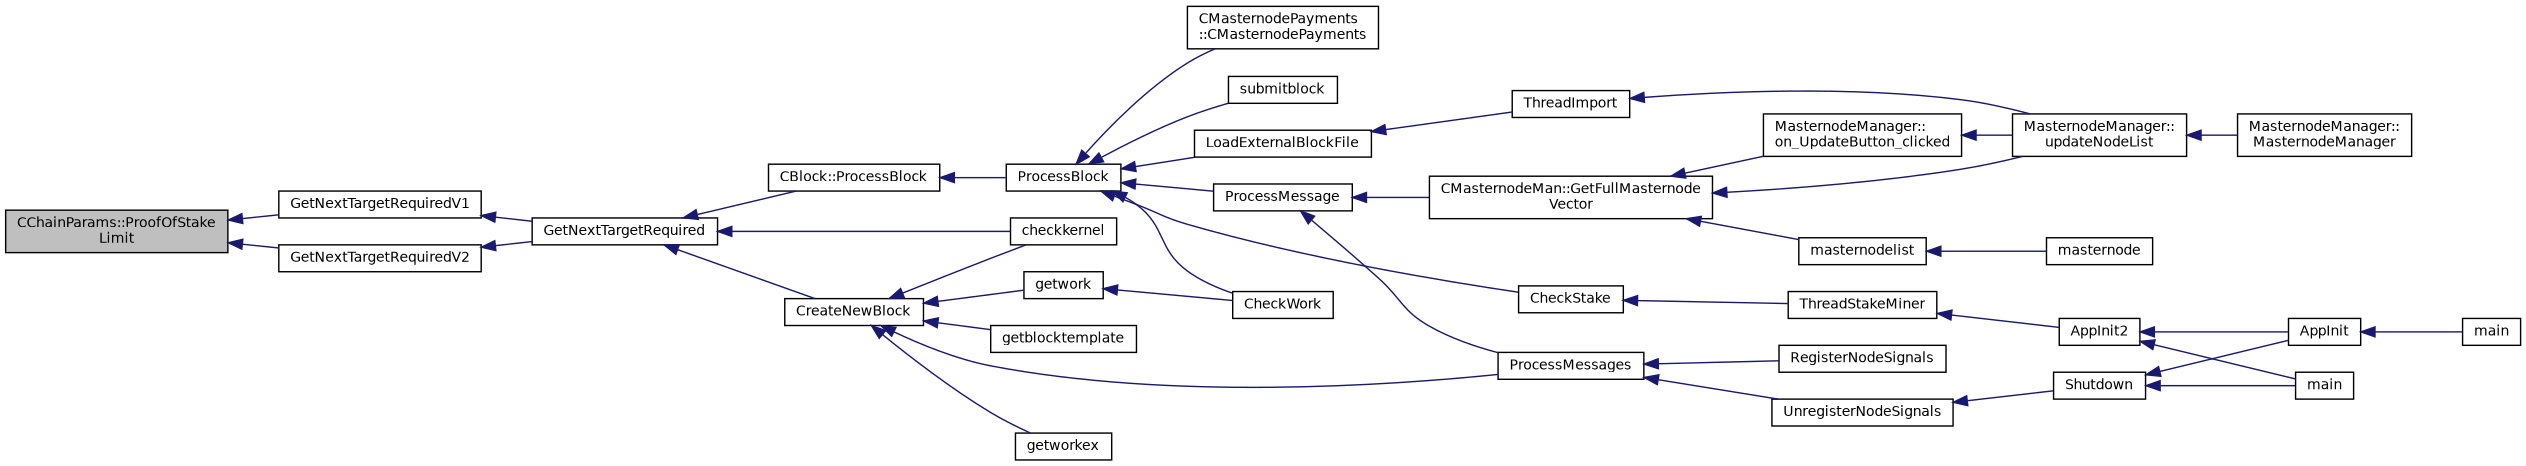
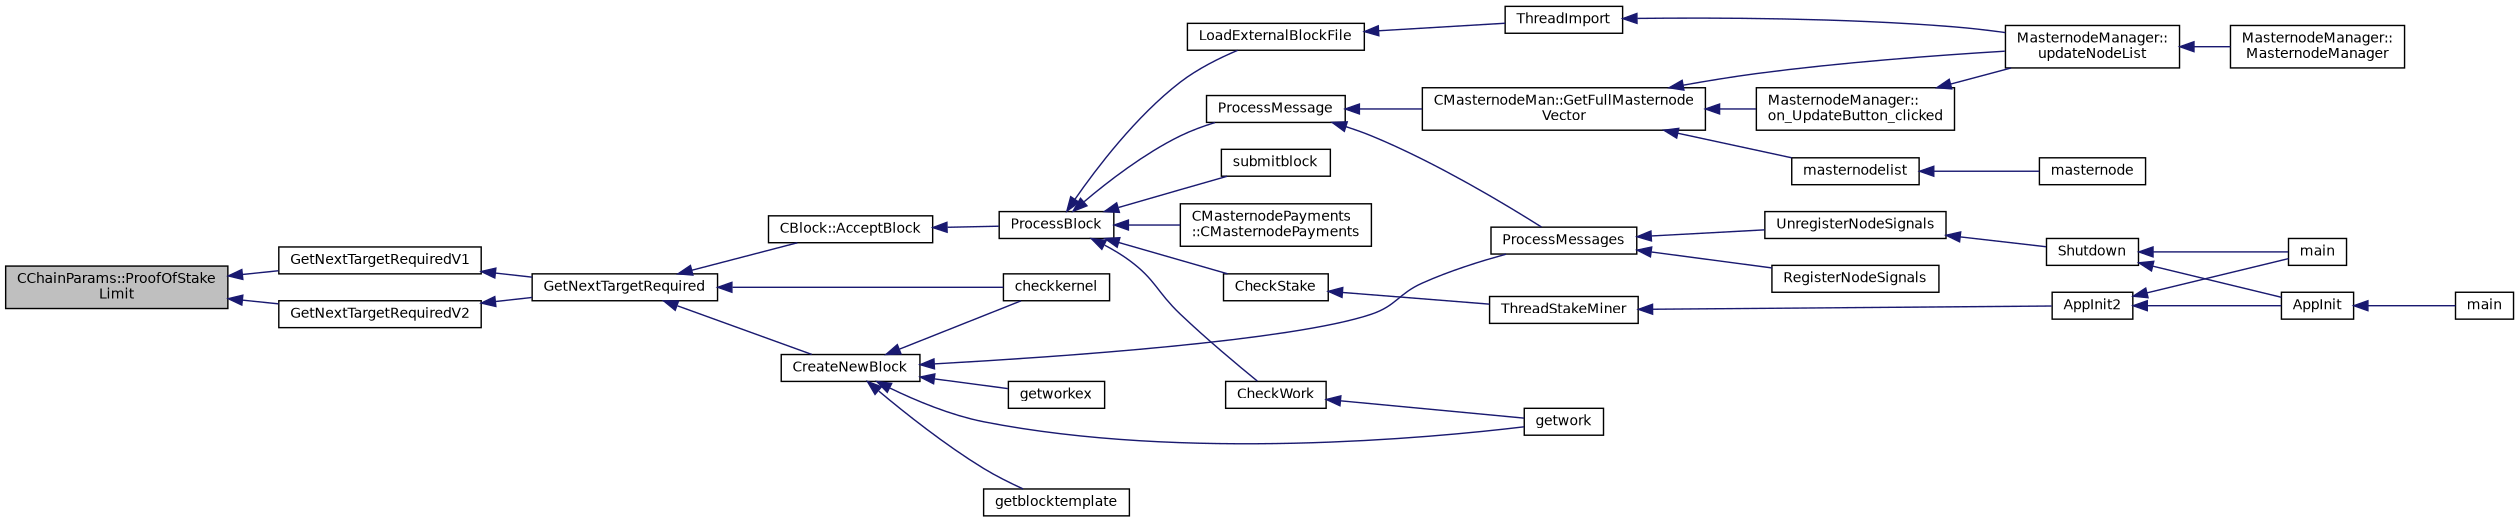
node "CBlock::ProcessBlock": label "CBlock::ProcessBlock" -> "CBlock::AcceptBlock"
edge "CheckWork" -> "getwork": reversed
